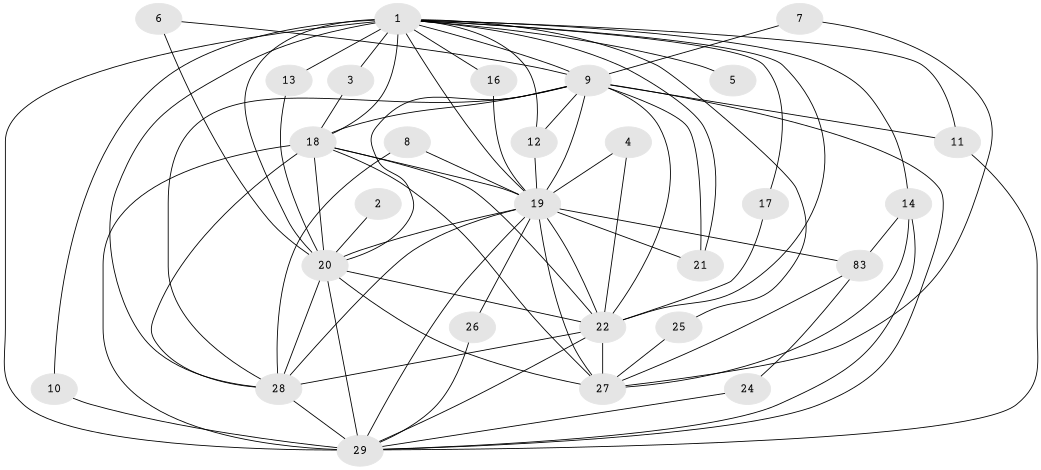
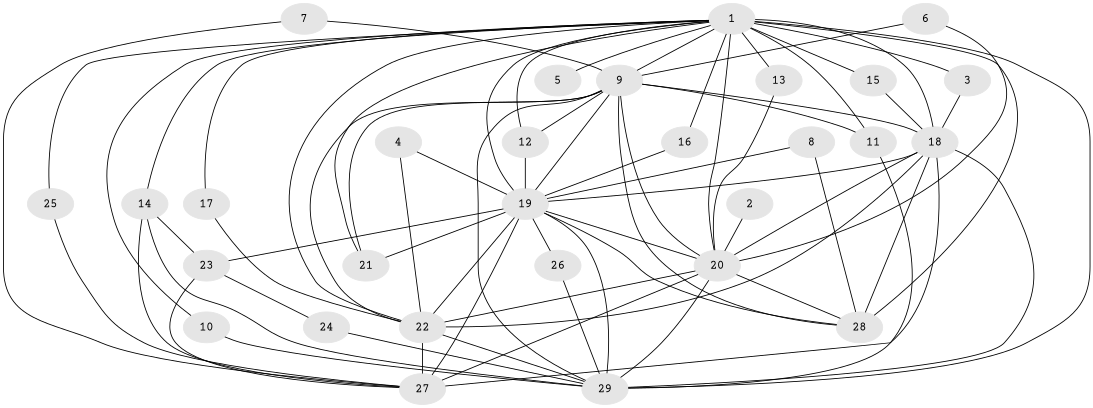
node "15": added
node "83": label "83" -> "23"
edge "22" -- "28": removed
edge "28" -- "29": removed
